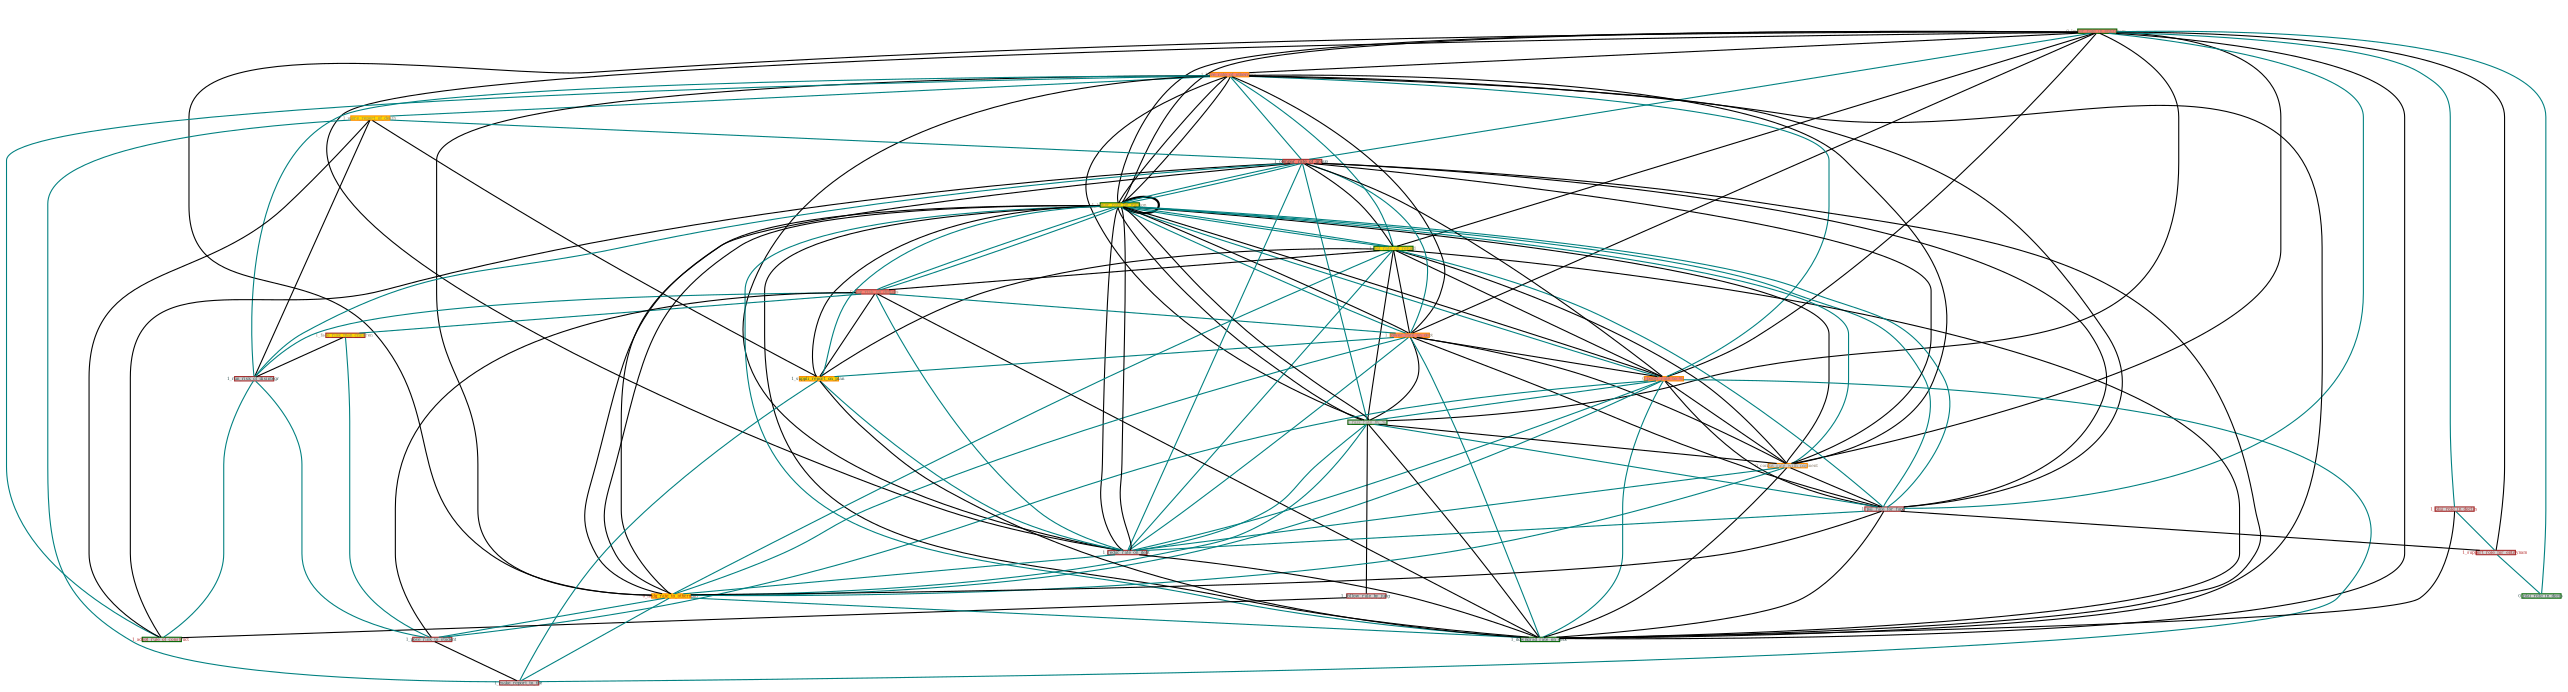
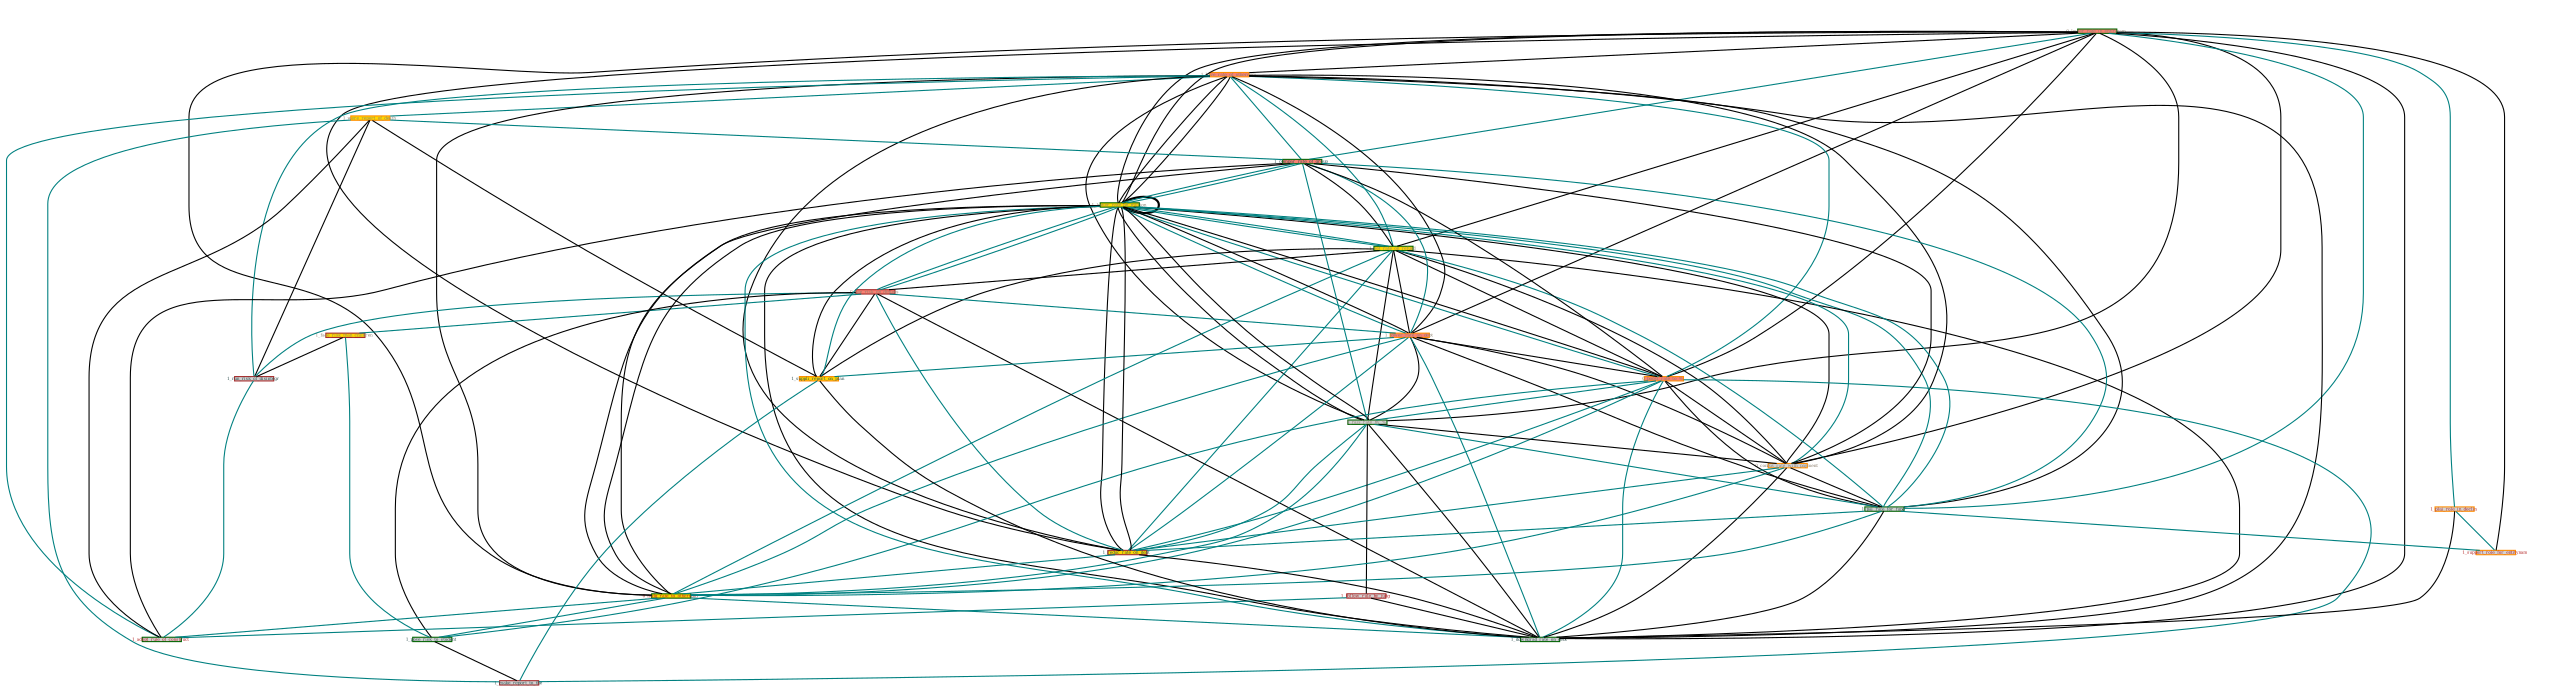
node "1_compar_rate_of_group": color brown -> darkgreen
edge "1_compar_rate_of_group" -- "1_run_risk_of_disintegr": removed
edge "1_compar_rate_of_group" -- "1_pai_rate_for_fund": color black -> teal
edge "1_compar_rate_of_group" -- "1_reduc_rate_on_debt": removed
edge "1_compar_rate_of_group" -- "1_downgrad_rate_on_debt": now "1_follow_rule_by_judg" -- "1_downgrad_rate_on_debt"
edge "1_suppli_report_on_plan" -- "1_reduc_rate_on_debt": removed
node "1_pai_rate_for_fund": color brown -> darkgreen
node "1_plai_role_in_declin": color brown -> darkorange
edge "1_pai_rate_for_fund" -- "1_support_role_for_entitynam": color black -> teal
edge "1_run_risk_of_disintegr" -- "1_pose_risk_to_student": removed
node "1_reduc_rate_on_debt": fillcolor lightgrey -> gold
node "1_support_role_for_entitynam": color brown -> darkorange
edge "1_pai_rate_for_fund" -- "0_nudg_rate_to_othernum": color black -> teal
node "0_nudg_rate_to_othernum": color darkorange -> darkgreen
node "1_follow_rule_by_judg": fontcolor #2f4f4f -> #b22222
node "0_plai_role_in_decis": removed
edge "1_follow_rule_by_judg" -- "1_adopt_rule_of_construct": color black -> teal
node "1_pose_risk_to_student": color brown -> darkgreen
edge "0_nudg_rate_to_othernum" -- "1_make_report_to_the": now "0_nudg_rate_to_othernum" -- "1_adopt_rule_of_construct"
